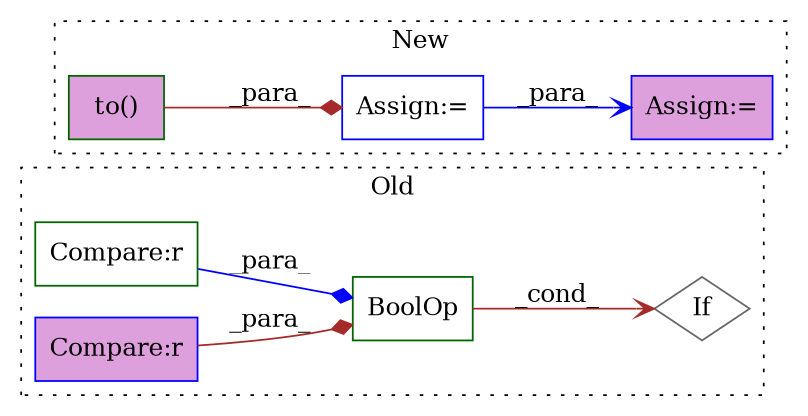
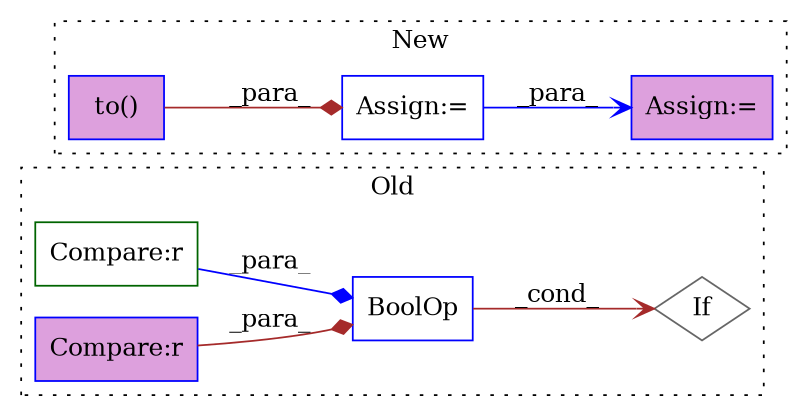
node "to()": color darkgreen -> blue
node "BoolOp": color darkgreen -> blue
